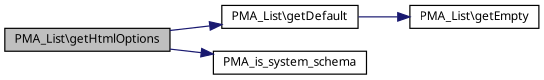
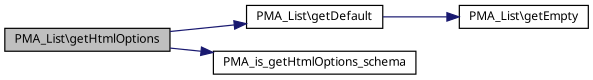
node "PMA_is_system_schema": label "PMA_is_system_schema" -> "PMA_is_getHtmlOptions_schema"
